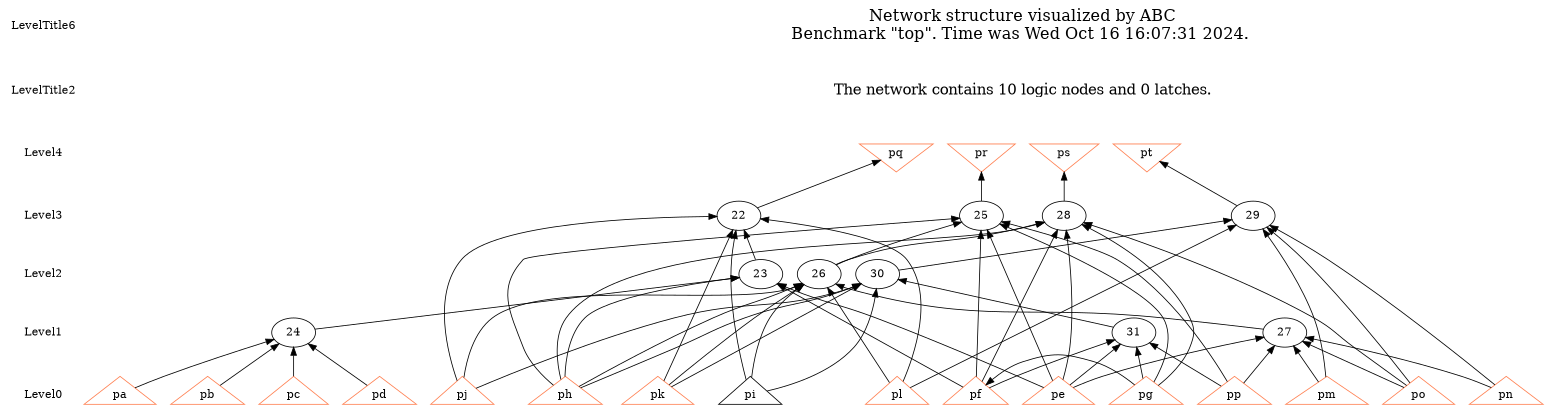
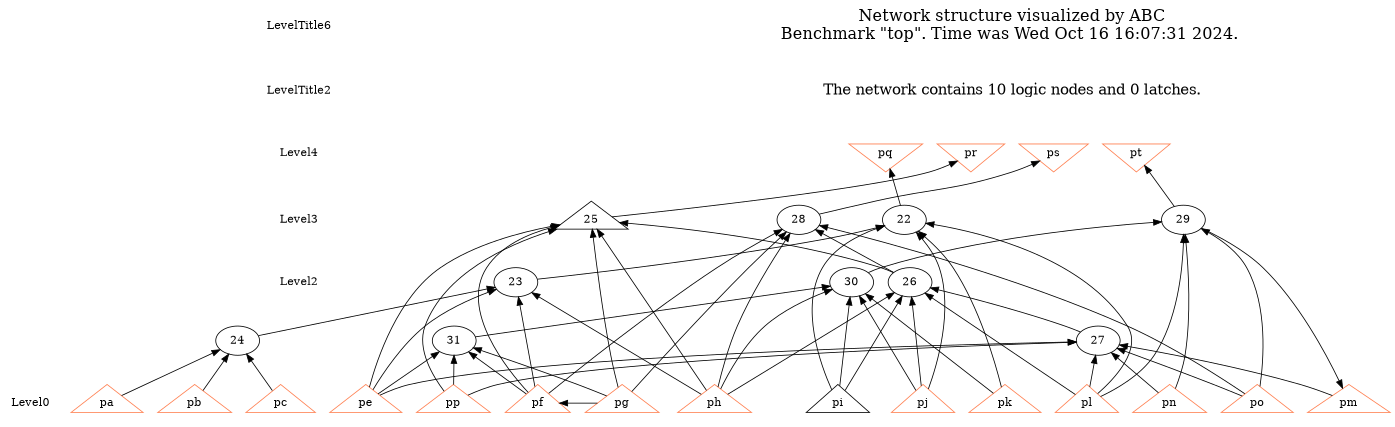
node "25": shape ellipse -> triangle
edge "pe" -> "28": removed
edge "pm" -> "29": reversed
node "Level1": removed
edge "pk" -> "26": removed
edge "pl" -> "27": added
node "pd": removed
